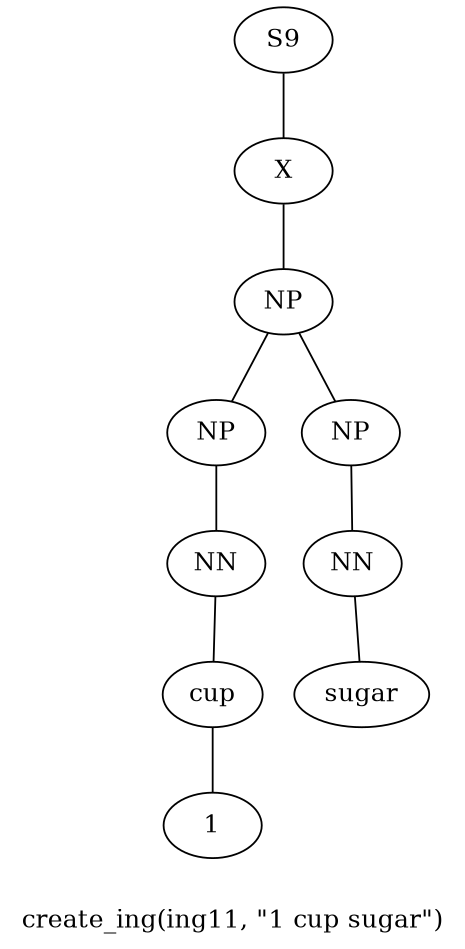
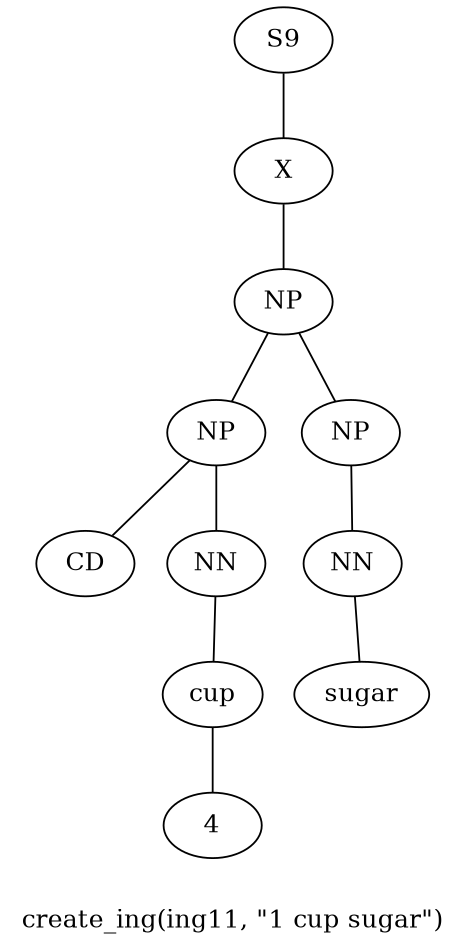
node "CD": added
node "1": label "1" -> "4"
